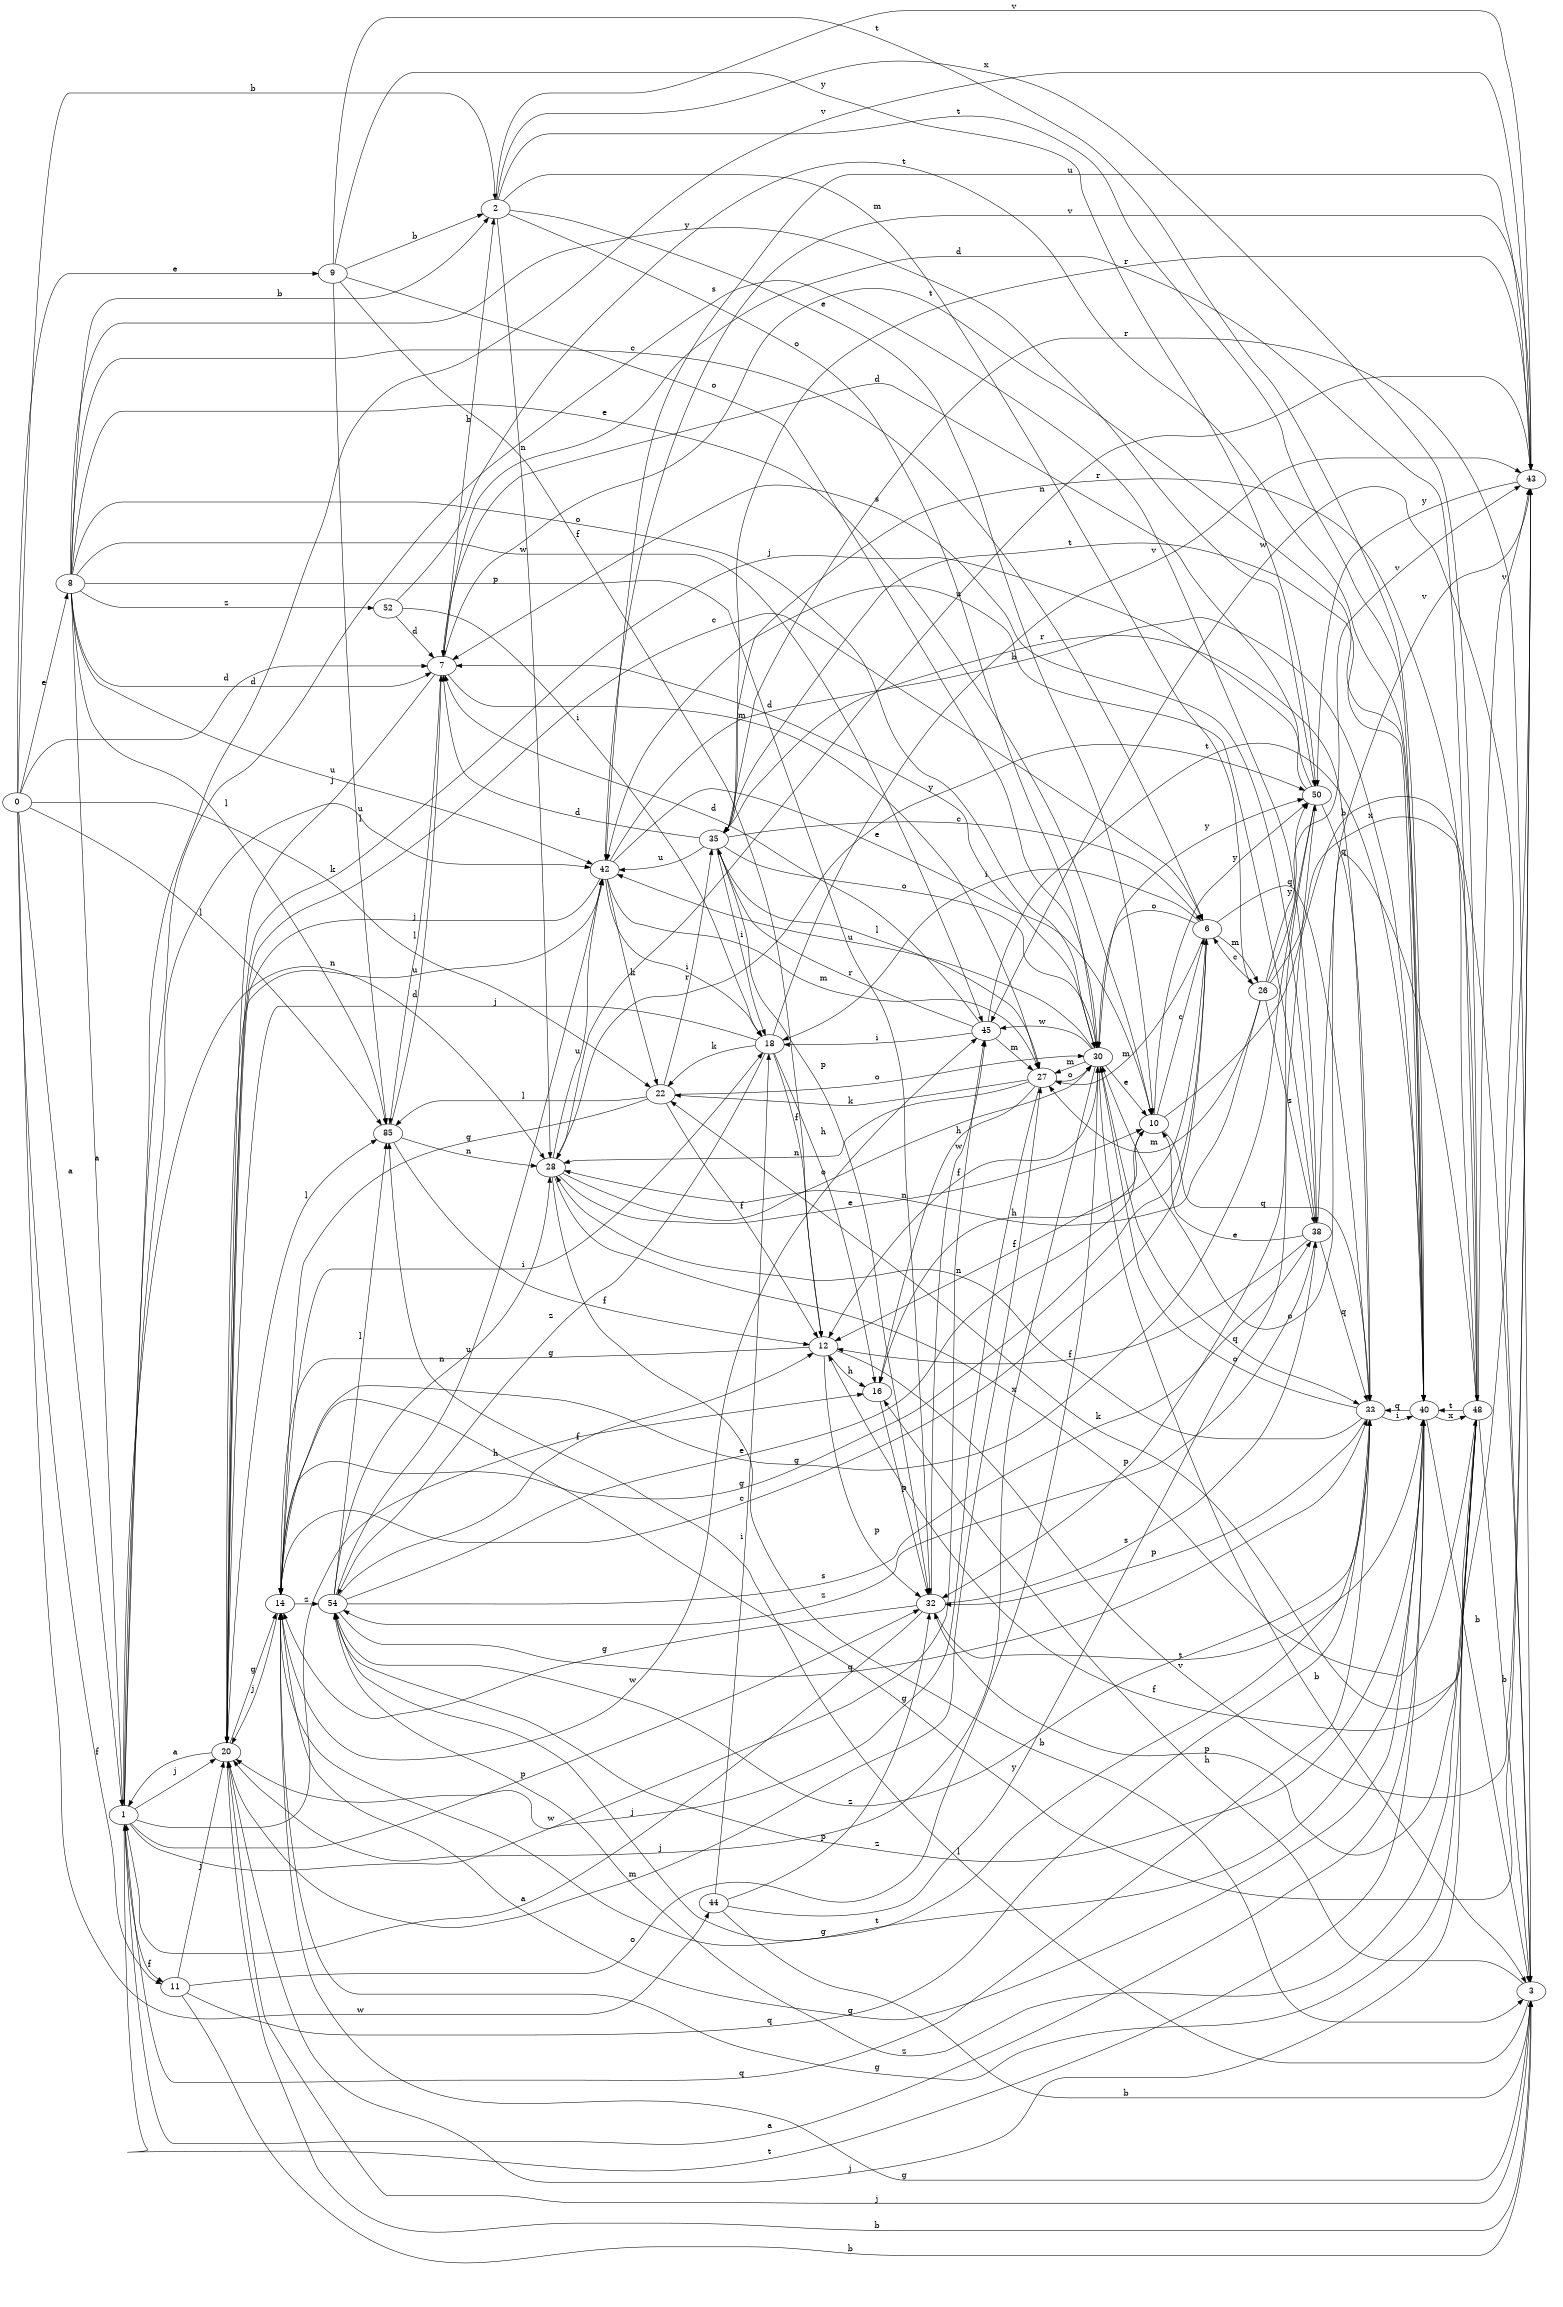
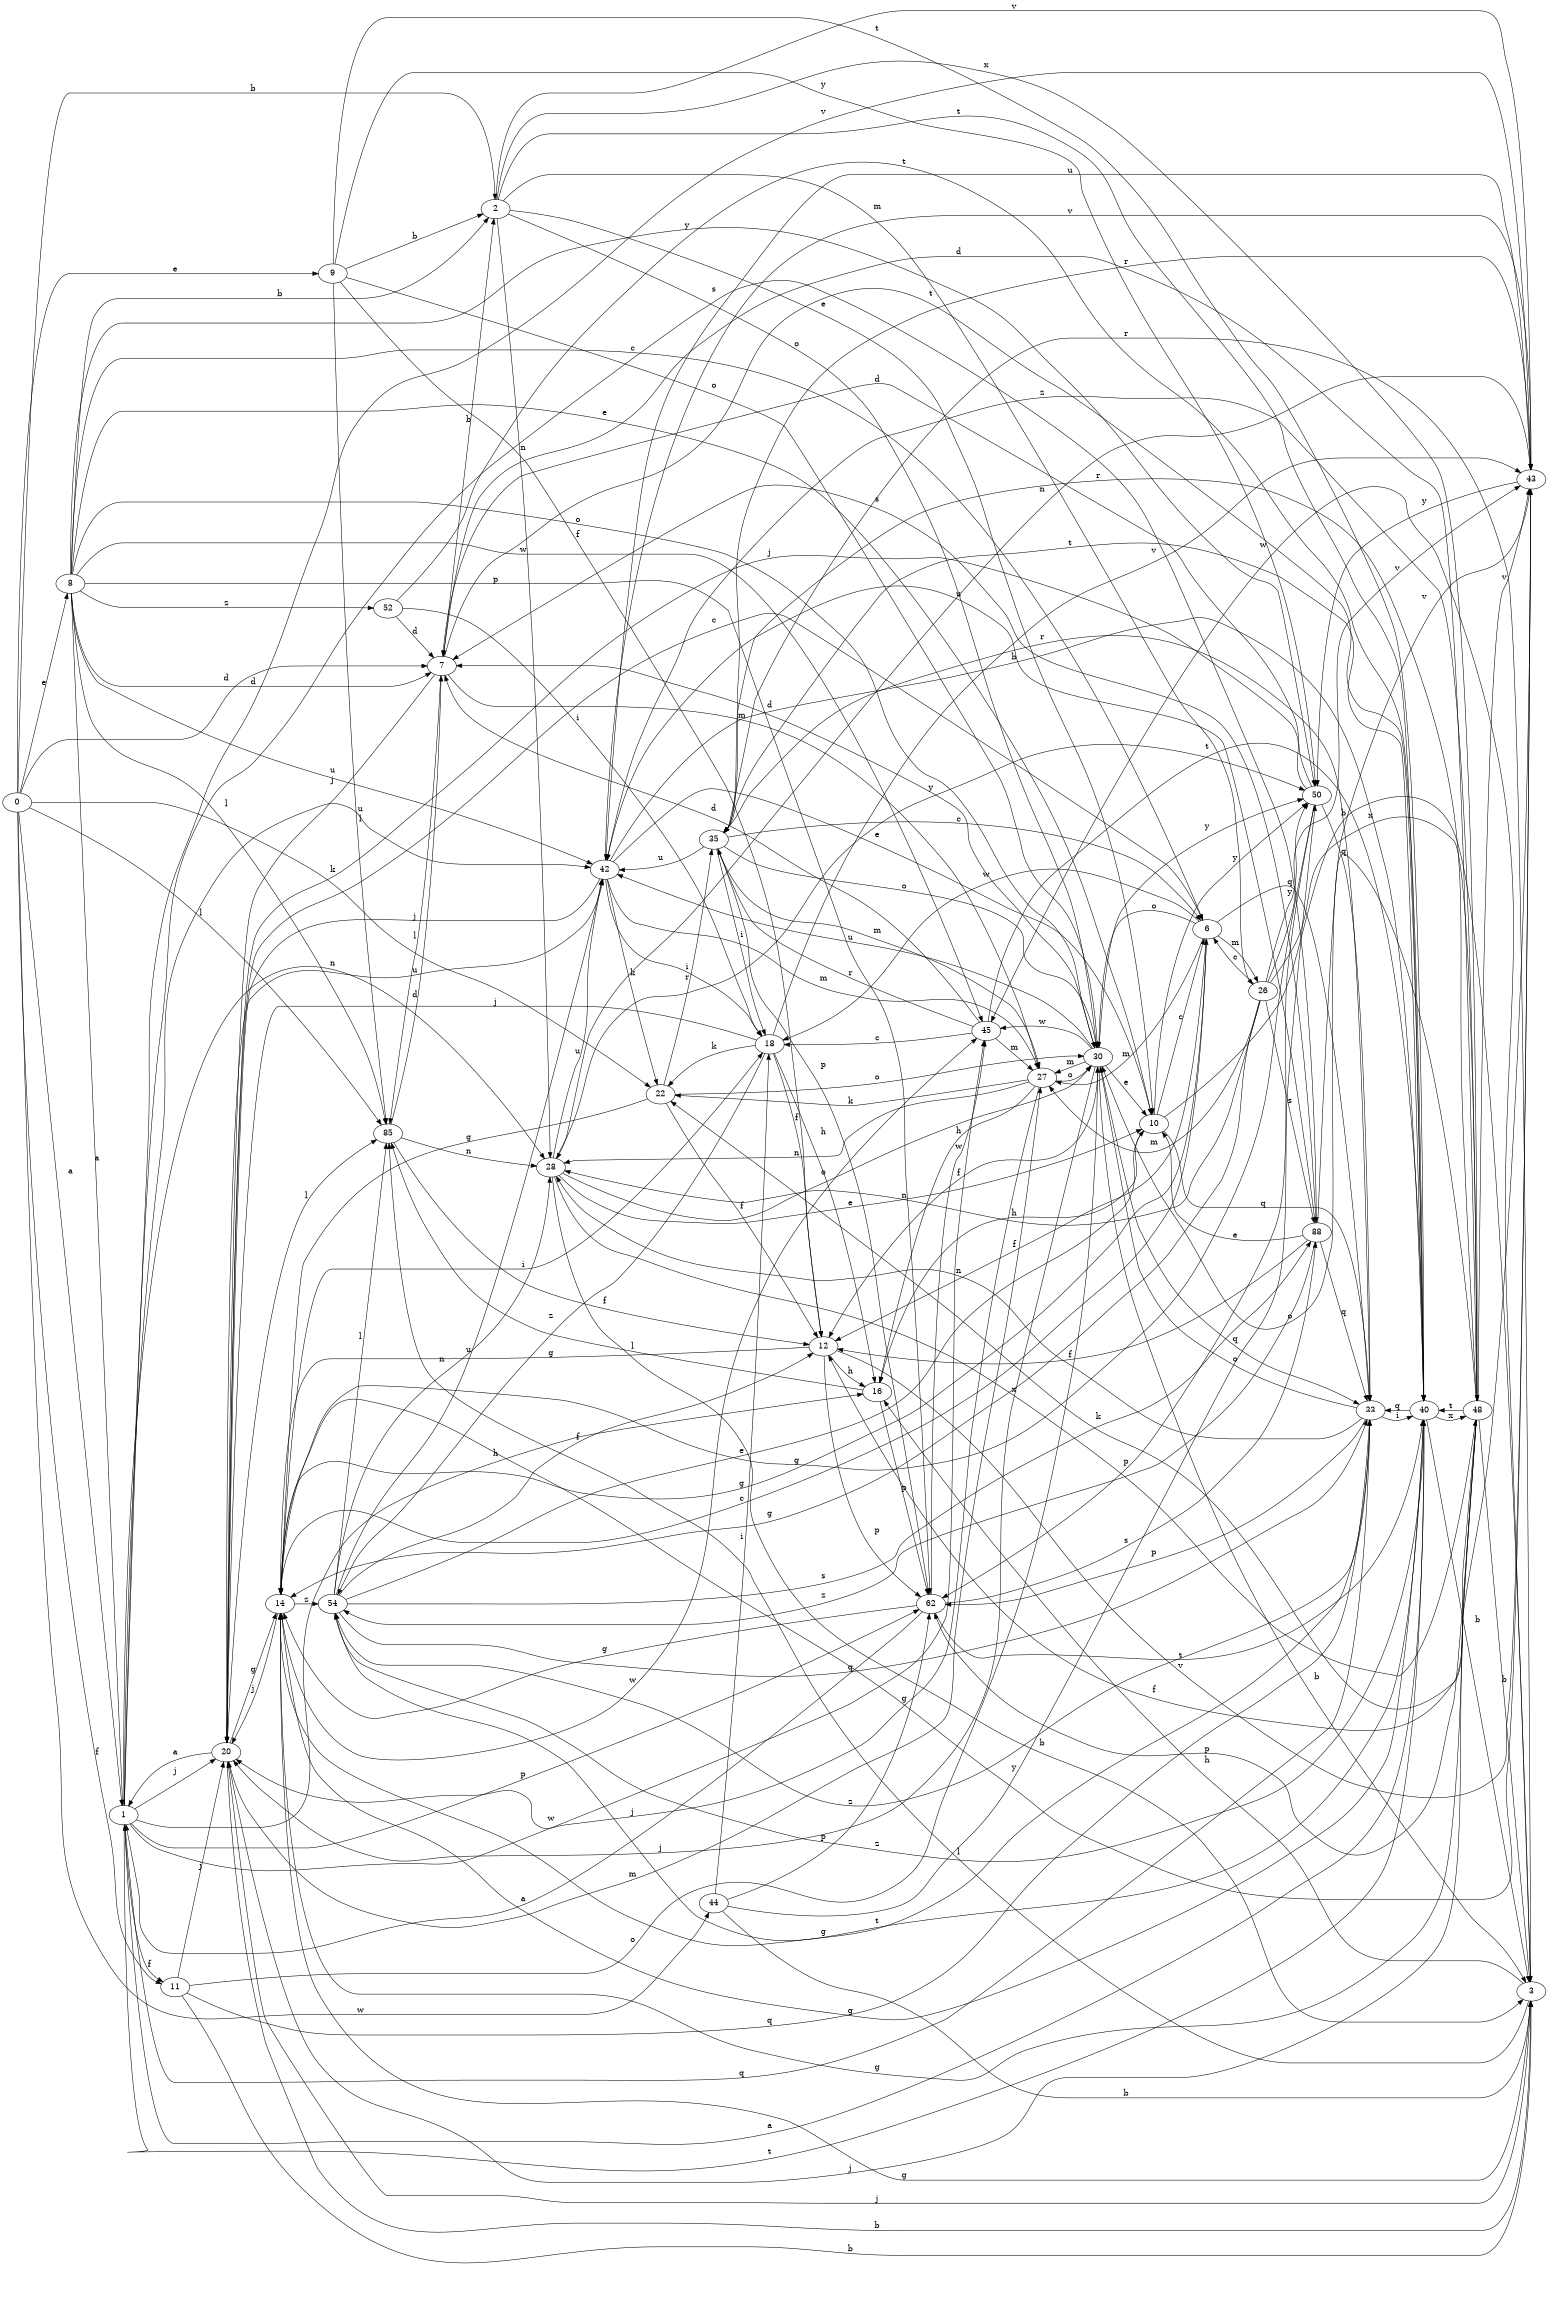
edge "35" -> "7": removed, label "d"
edge "6" -> "18": label "i" -> "w"
edge "35" -> "27": label "l" -> "m"
edge "45" -> "18": label "i" -> "c"
edge "22" -> "85": now "16" -> "85"
node "38": label "38" -> "88"
edge "26" -> "14": added, label "g"
node "32": label "32" -> "62"
edge "48" -> "54": now "48" -> "42"
